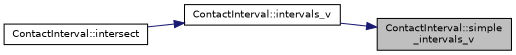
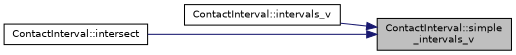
edge "ContactInterval::intersect" -> "ContactInterval::intervals_v": now "ContactInterval::intersect" -> "ContactInterval::simple _intervals_v"
